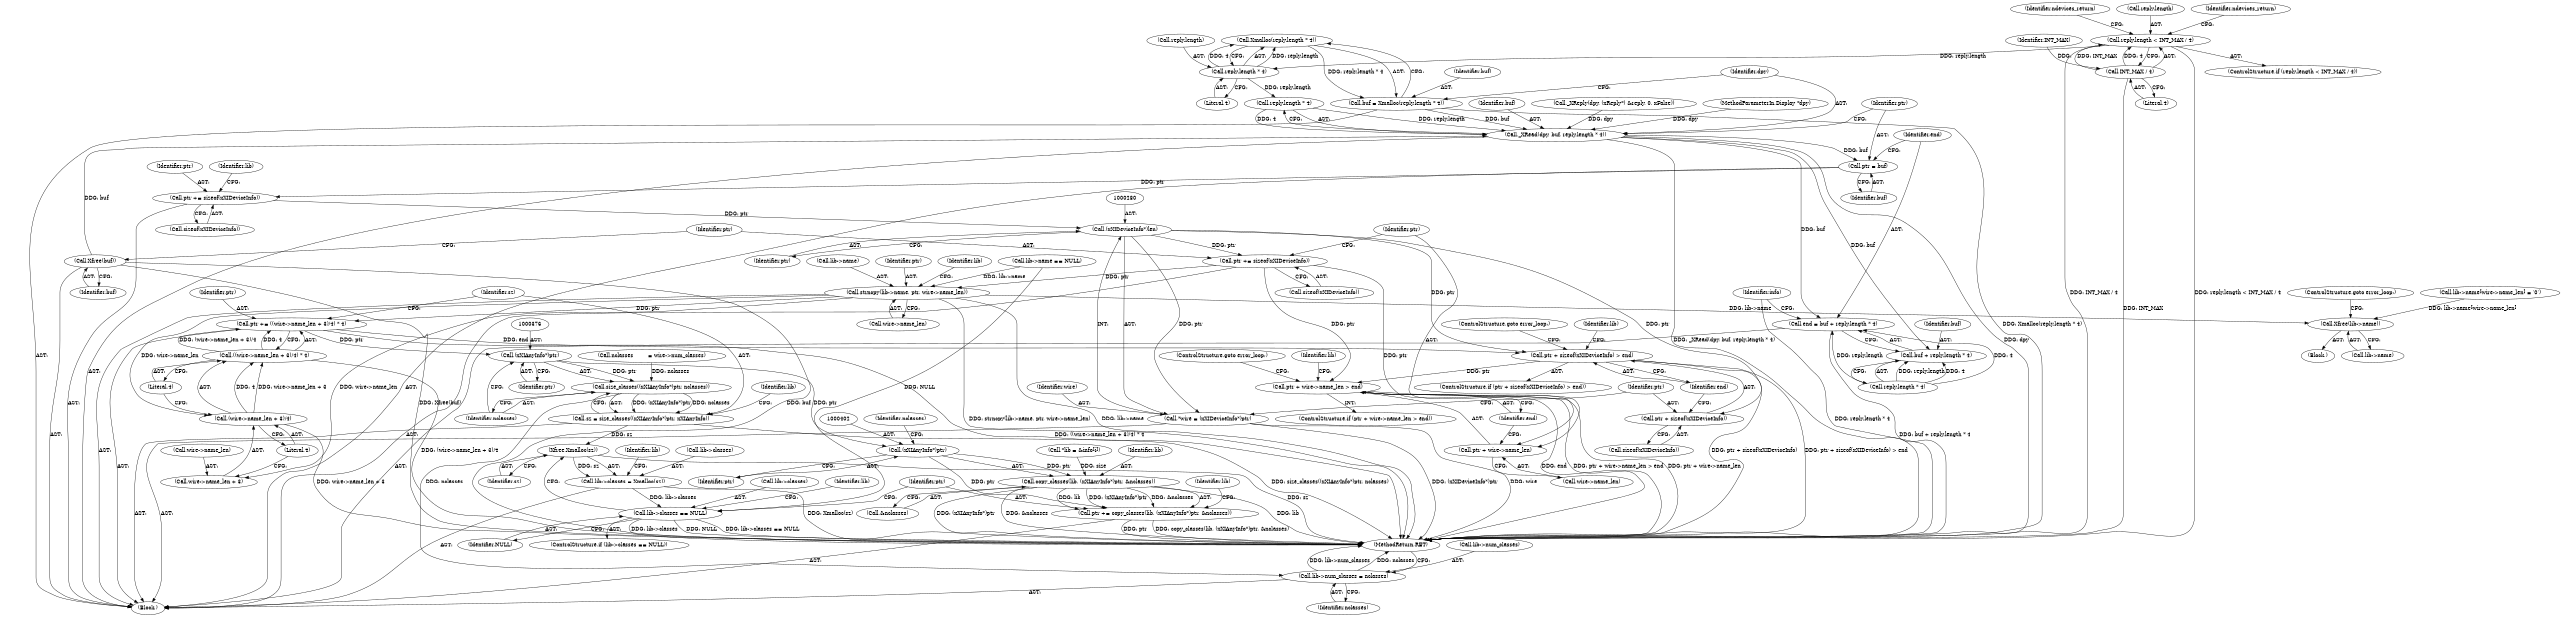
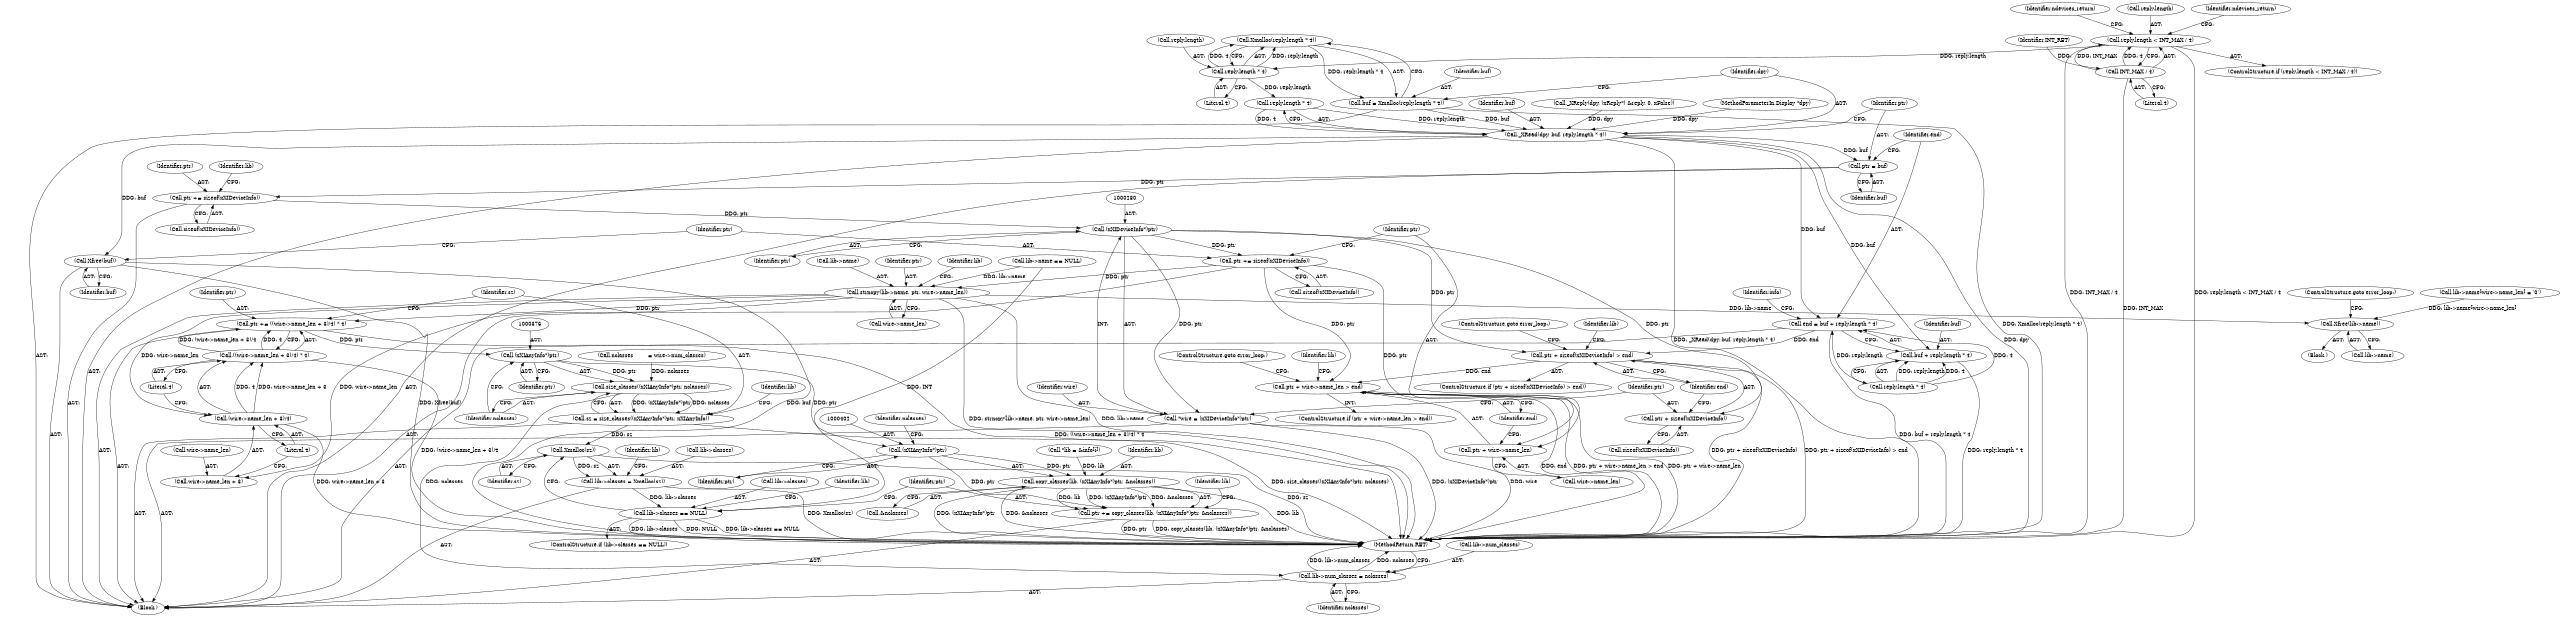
node "(Identifier,INT_MAX)": label "(Identifier,INT_MAX)" -> "(Identifier,INT_RET)"
edge "(Call,Xfree(buf))" -> "(Call,_XRead(dpy, buf, reply.length * 4))": reversed
node "(Call,(xXIDeviceInfo*)len)": label "(Call,(xXIDeviceInfo*)len)" -> "(Call,(xXIDeviceInfo*)ptr)"
edge "(Call,ptr += ((wire->name_len + 3)/4) * 4)" -> "(Call,ptr + sizeof(xXIDeviceInfo) > end)": now "(Call,end = buf + reply.length * 4)" -> "(Call,ptr + sizeof(xXIDeviceInfo) > end)"
edge "(Call,ptr + sizeof(xXIDeviceInfo) > end)" -> "(Call,ptr + wire->name_len > end)": label "DDG: ptr" -> "DDG: end"
edge "(Call,lib->name == NULL)" -> "(Call,lib->classes == NULL)": label "DDG: NULL" -> "DDG: INT"
node "(Xfree,Xmalloc(sz))": label "(Xfree,Xmalloc(sz))" -> "(Call,Xmalloc(sz))"
edge "(Call,*lib = &info[i])" -> "(Call,copy_classes(lib, (xXIAnyInfo*)ptr, &nclasses))": label "DDG: size" -> "DDG: lib"
edge "(Identifier,info)" -> "(MethodReturn,RET)": now "(Call,buf + reply.length * 4)" -> "(MethodReturn,RET)"
node "(Identifier,NULL)": removed
